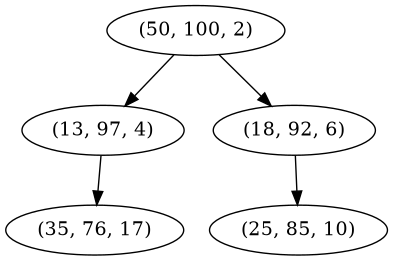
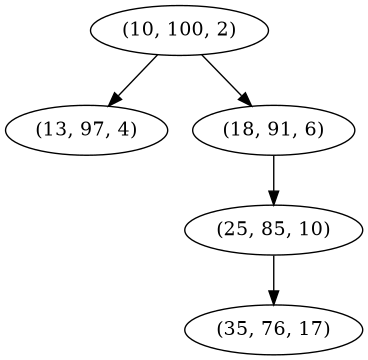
node "(50, 100, 2)": label "(50, 100, 2)" -> "(10, 100, 2)"
node "(18, 92, 6)": label "(18, 92, 6)" -> "(18, 91, 6)"
edge "(13, 97, 4)" -> "(35, 76, 17)": now "(25, 85, 10)" -> "(35, 76, 17)"
